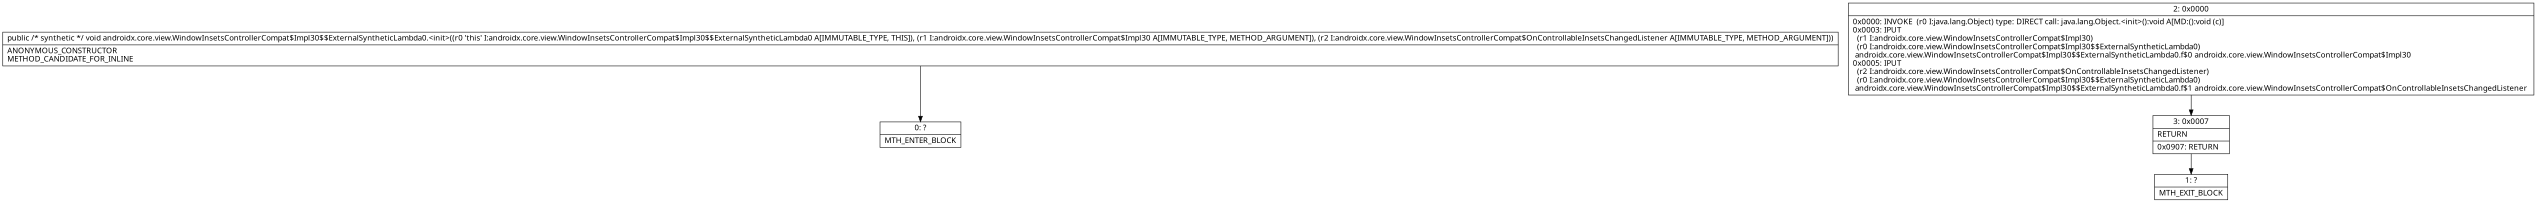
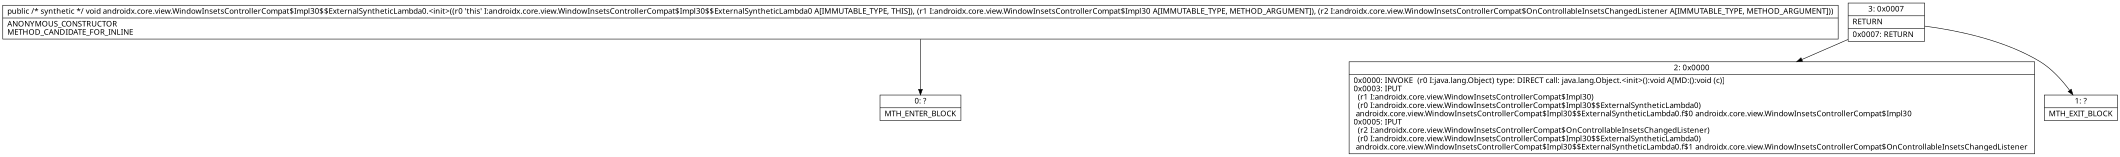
edge "2: 0x0000" -> "3: 0x0007": reversed
node "3: 0x0007": text "0x0907: RETURN" -> "0x0007: RETURN"
